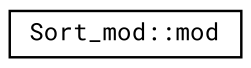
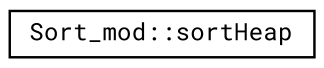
node "Sort_mod::mod": label "Sort_mod::mod" -> "Sort_mod::sortHeap"
